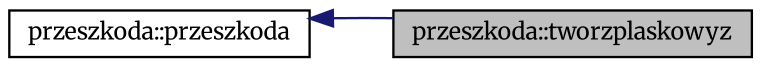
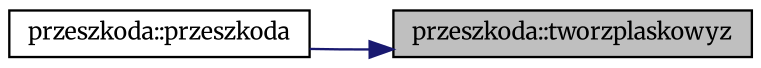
edge "przeszkoda::tworzplaskowyz" -> "przeszkoda::przeszkoda": reversed
